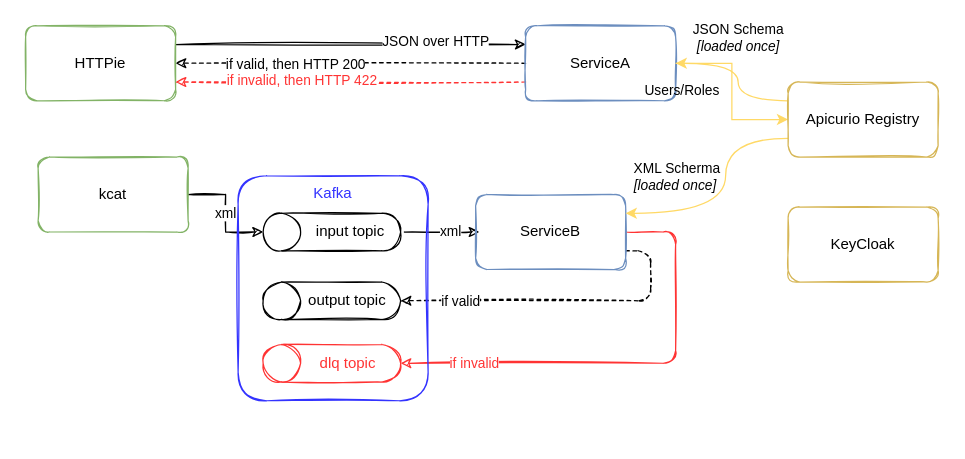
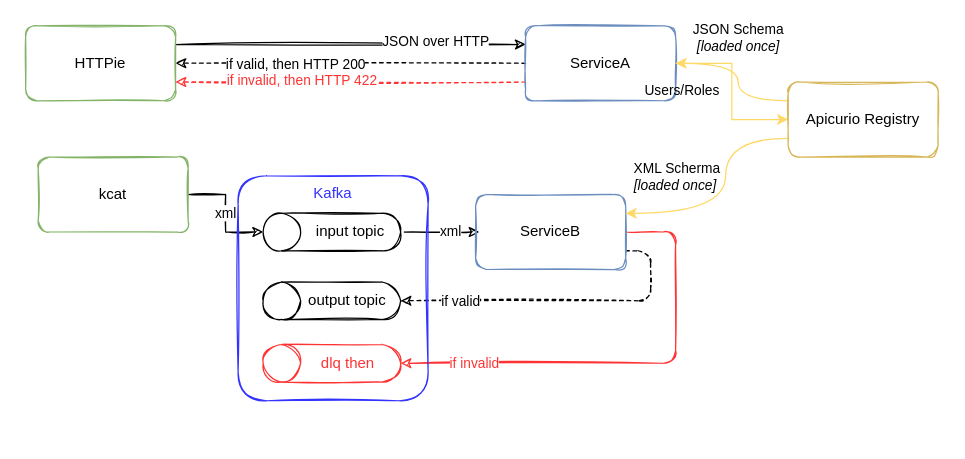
node "KeyCloak": removed
node "dlq topic": label "dlq topic" -> "dlq then"
